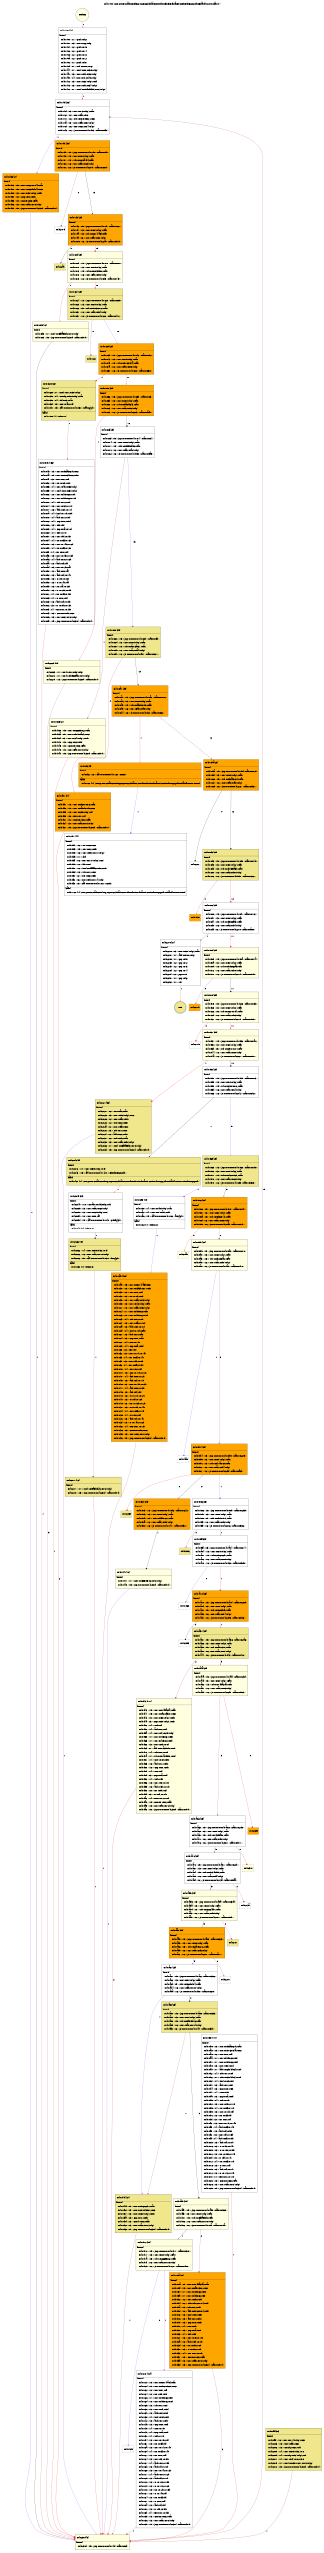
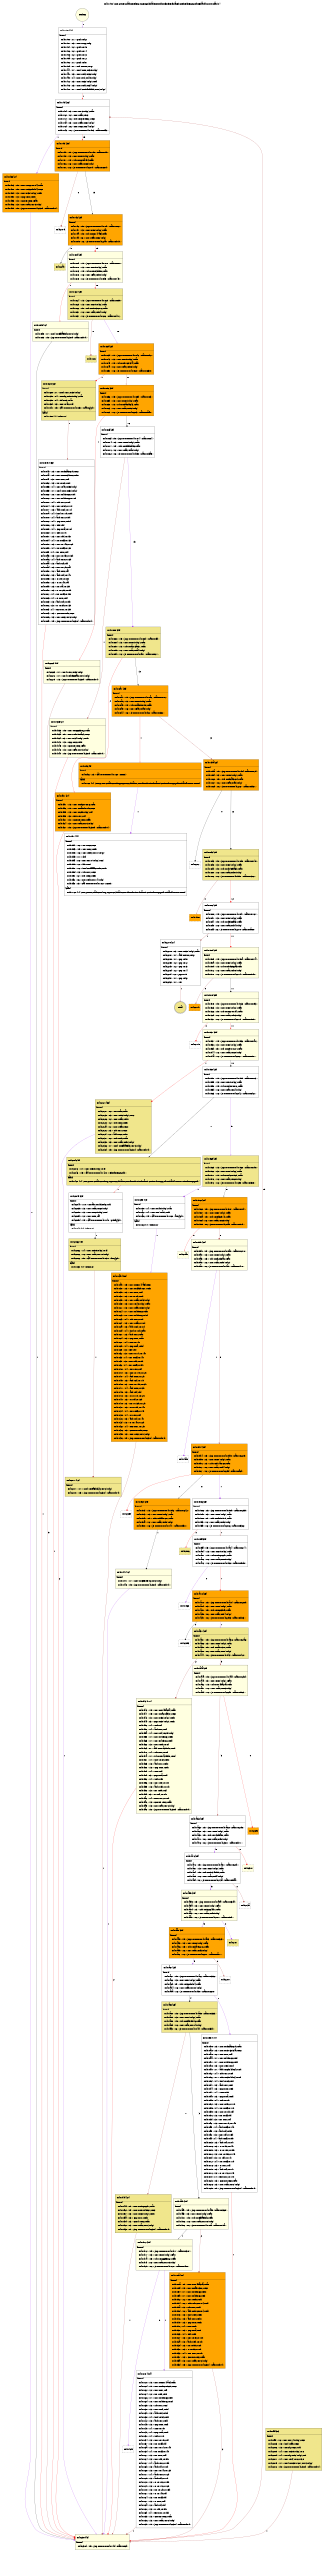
edge "0x4017bf [26]" -> "0x4017d9 [25]": added, label "19"
node "Exit": label "Exit" -> "Final"
node "0x40225f": fillcolor khaki -> white
edge "0x402071 [12]" -> "0x40230d [5]": removed, label "1"
edge "0x401ac7 [25]" -> "0x401d4d [27]": now "0x401ac7 [25]" -> "0x401d9e [144]"
